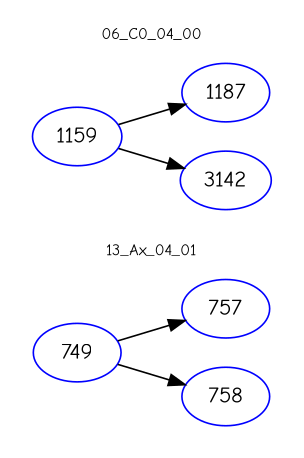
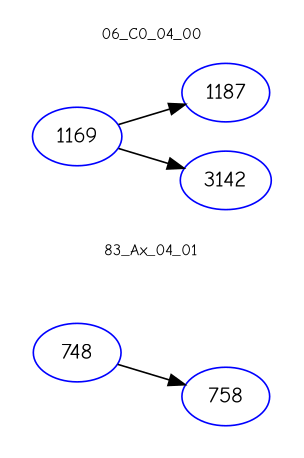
node "1159": label "1159" -> "1169"
cluster "13_Ax_04_01": label "13_Ax_04_01" -> "83_Ax_04_01"
node "757": removed
node "749": label "749" -> "748"
